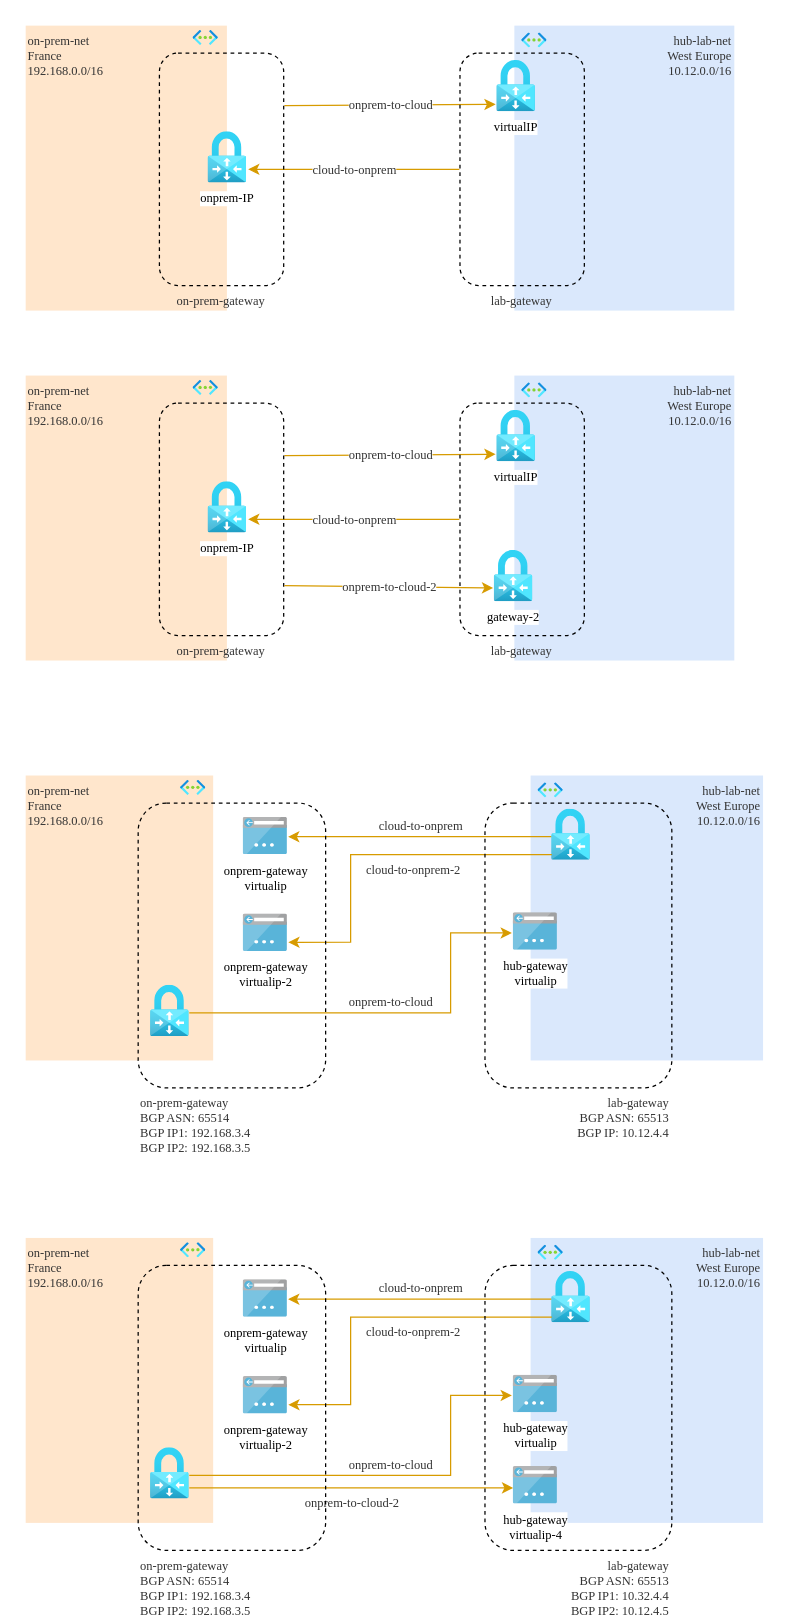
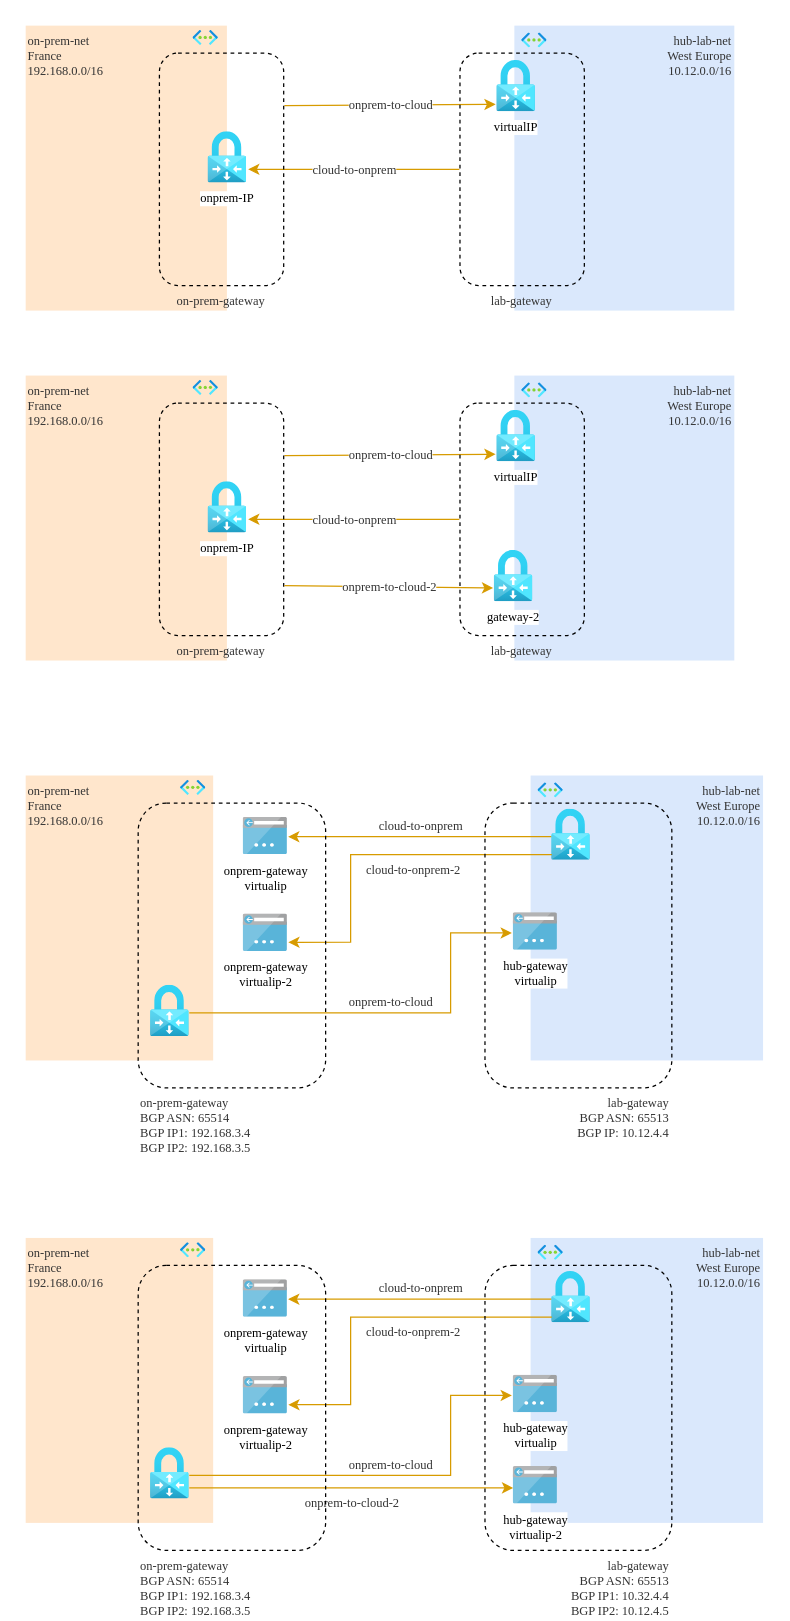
node "hub-gateway virtualip-4": label "hub-gateway virtualip-4" -> "hub-gateway virtualip-2"
